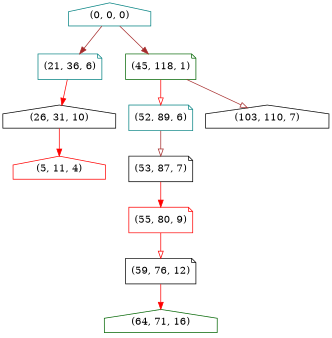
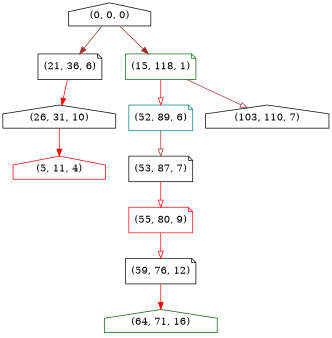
node "(0, 0, 0)": color teal -> black
node "(21, 36, 6)": color teal -> black
node "(45, 118, 1)": label "(45, 118, 1)" -> "(15, 118, 1)"
edge "(53, 87, 7)" -> "(55, 80, 9)": arrowhead normal -> onormal
